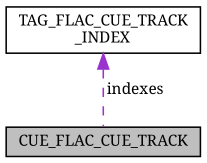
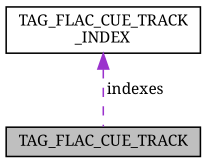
node "CUE_FLAC_CUE_TRACK": label "CUE_FLAC_CUE_TRACK" -> "TAG_FLAC_CUE_TRACK"
